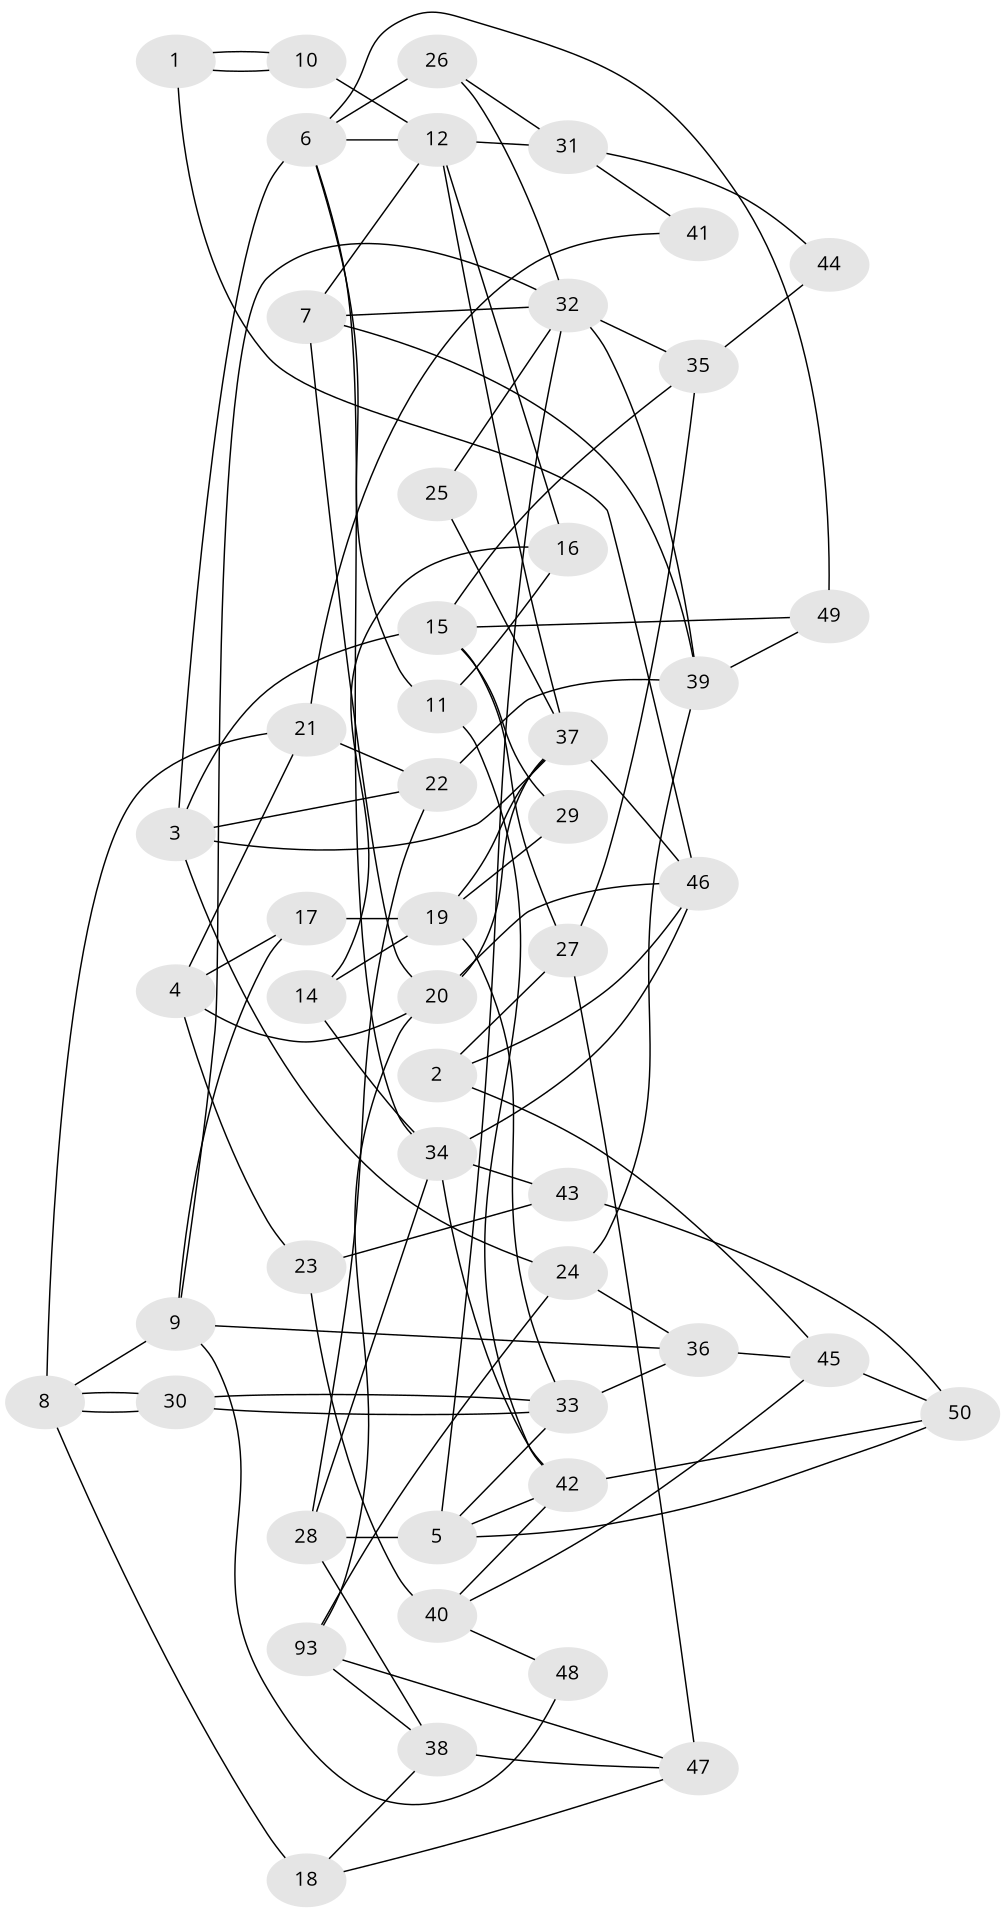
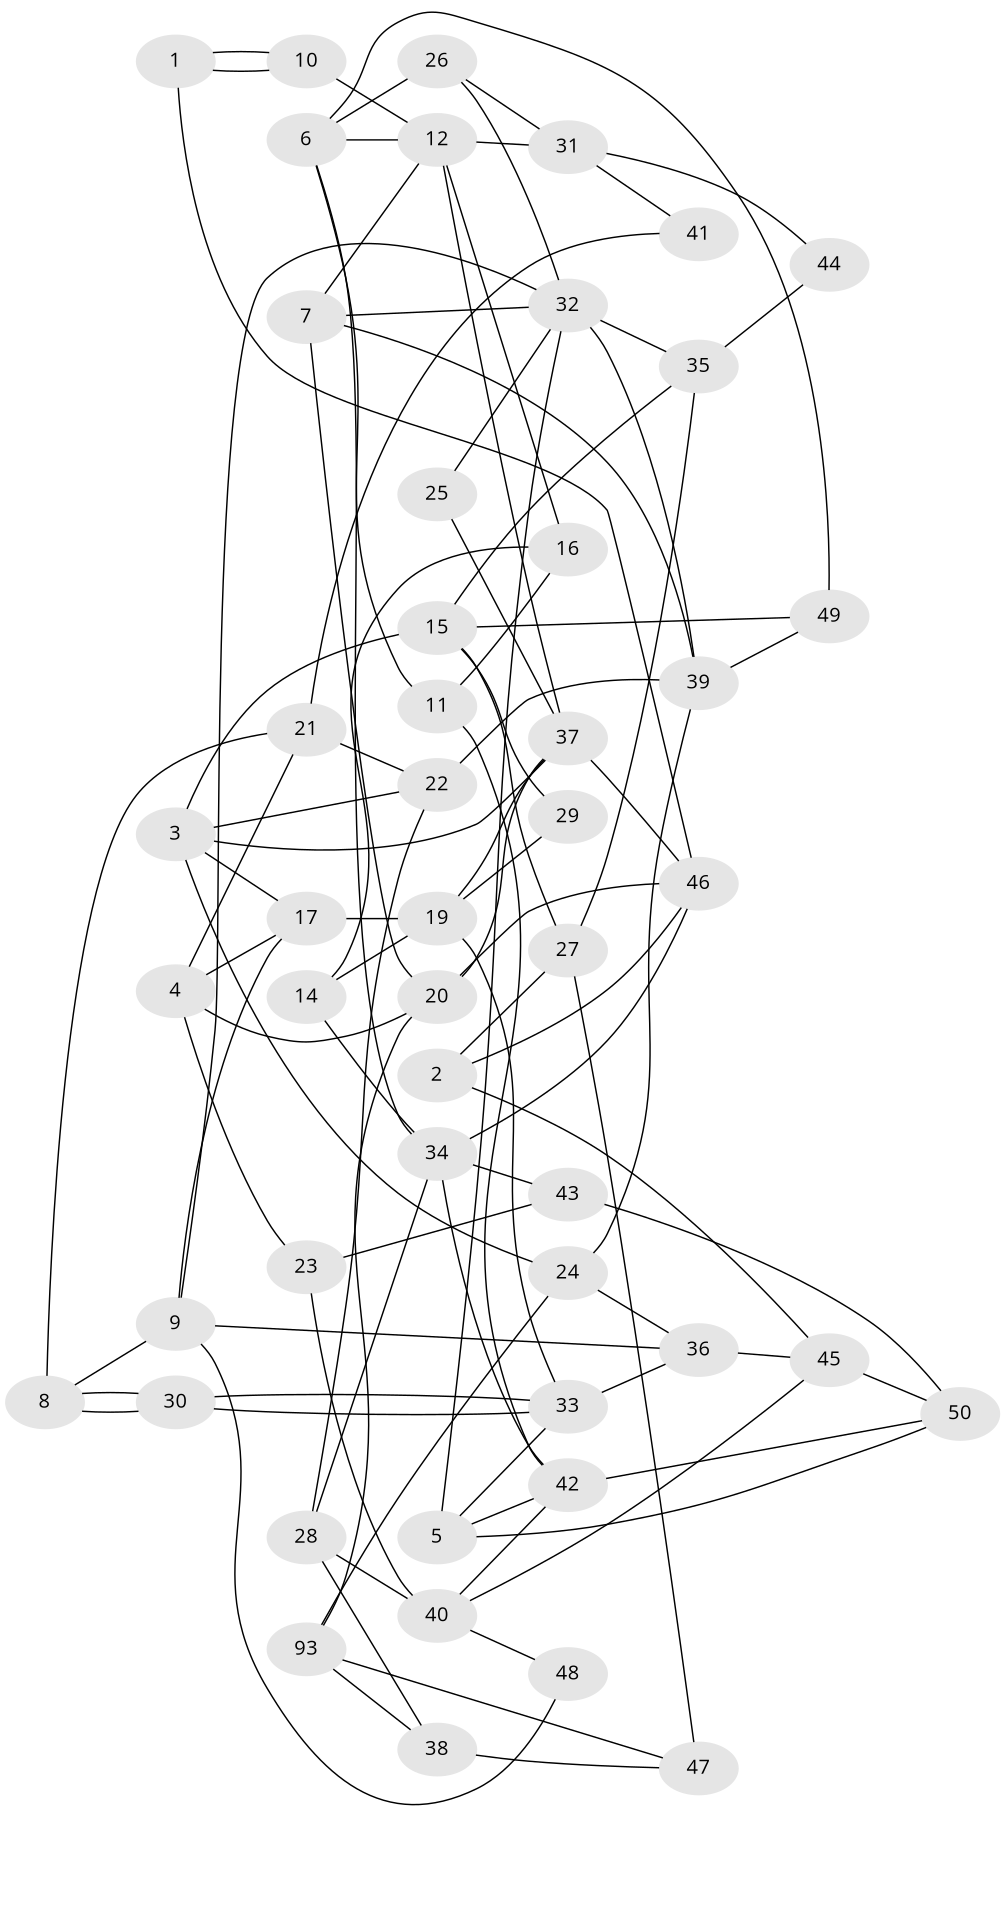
edge "6" -- "3": now "17" -- "3"
edge "28" -- "5": now "28" -- "40"
node "18": removed
